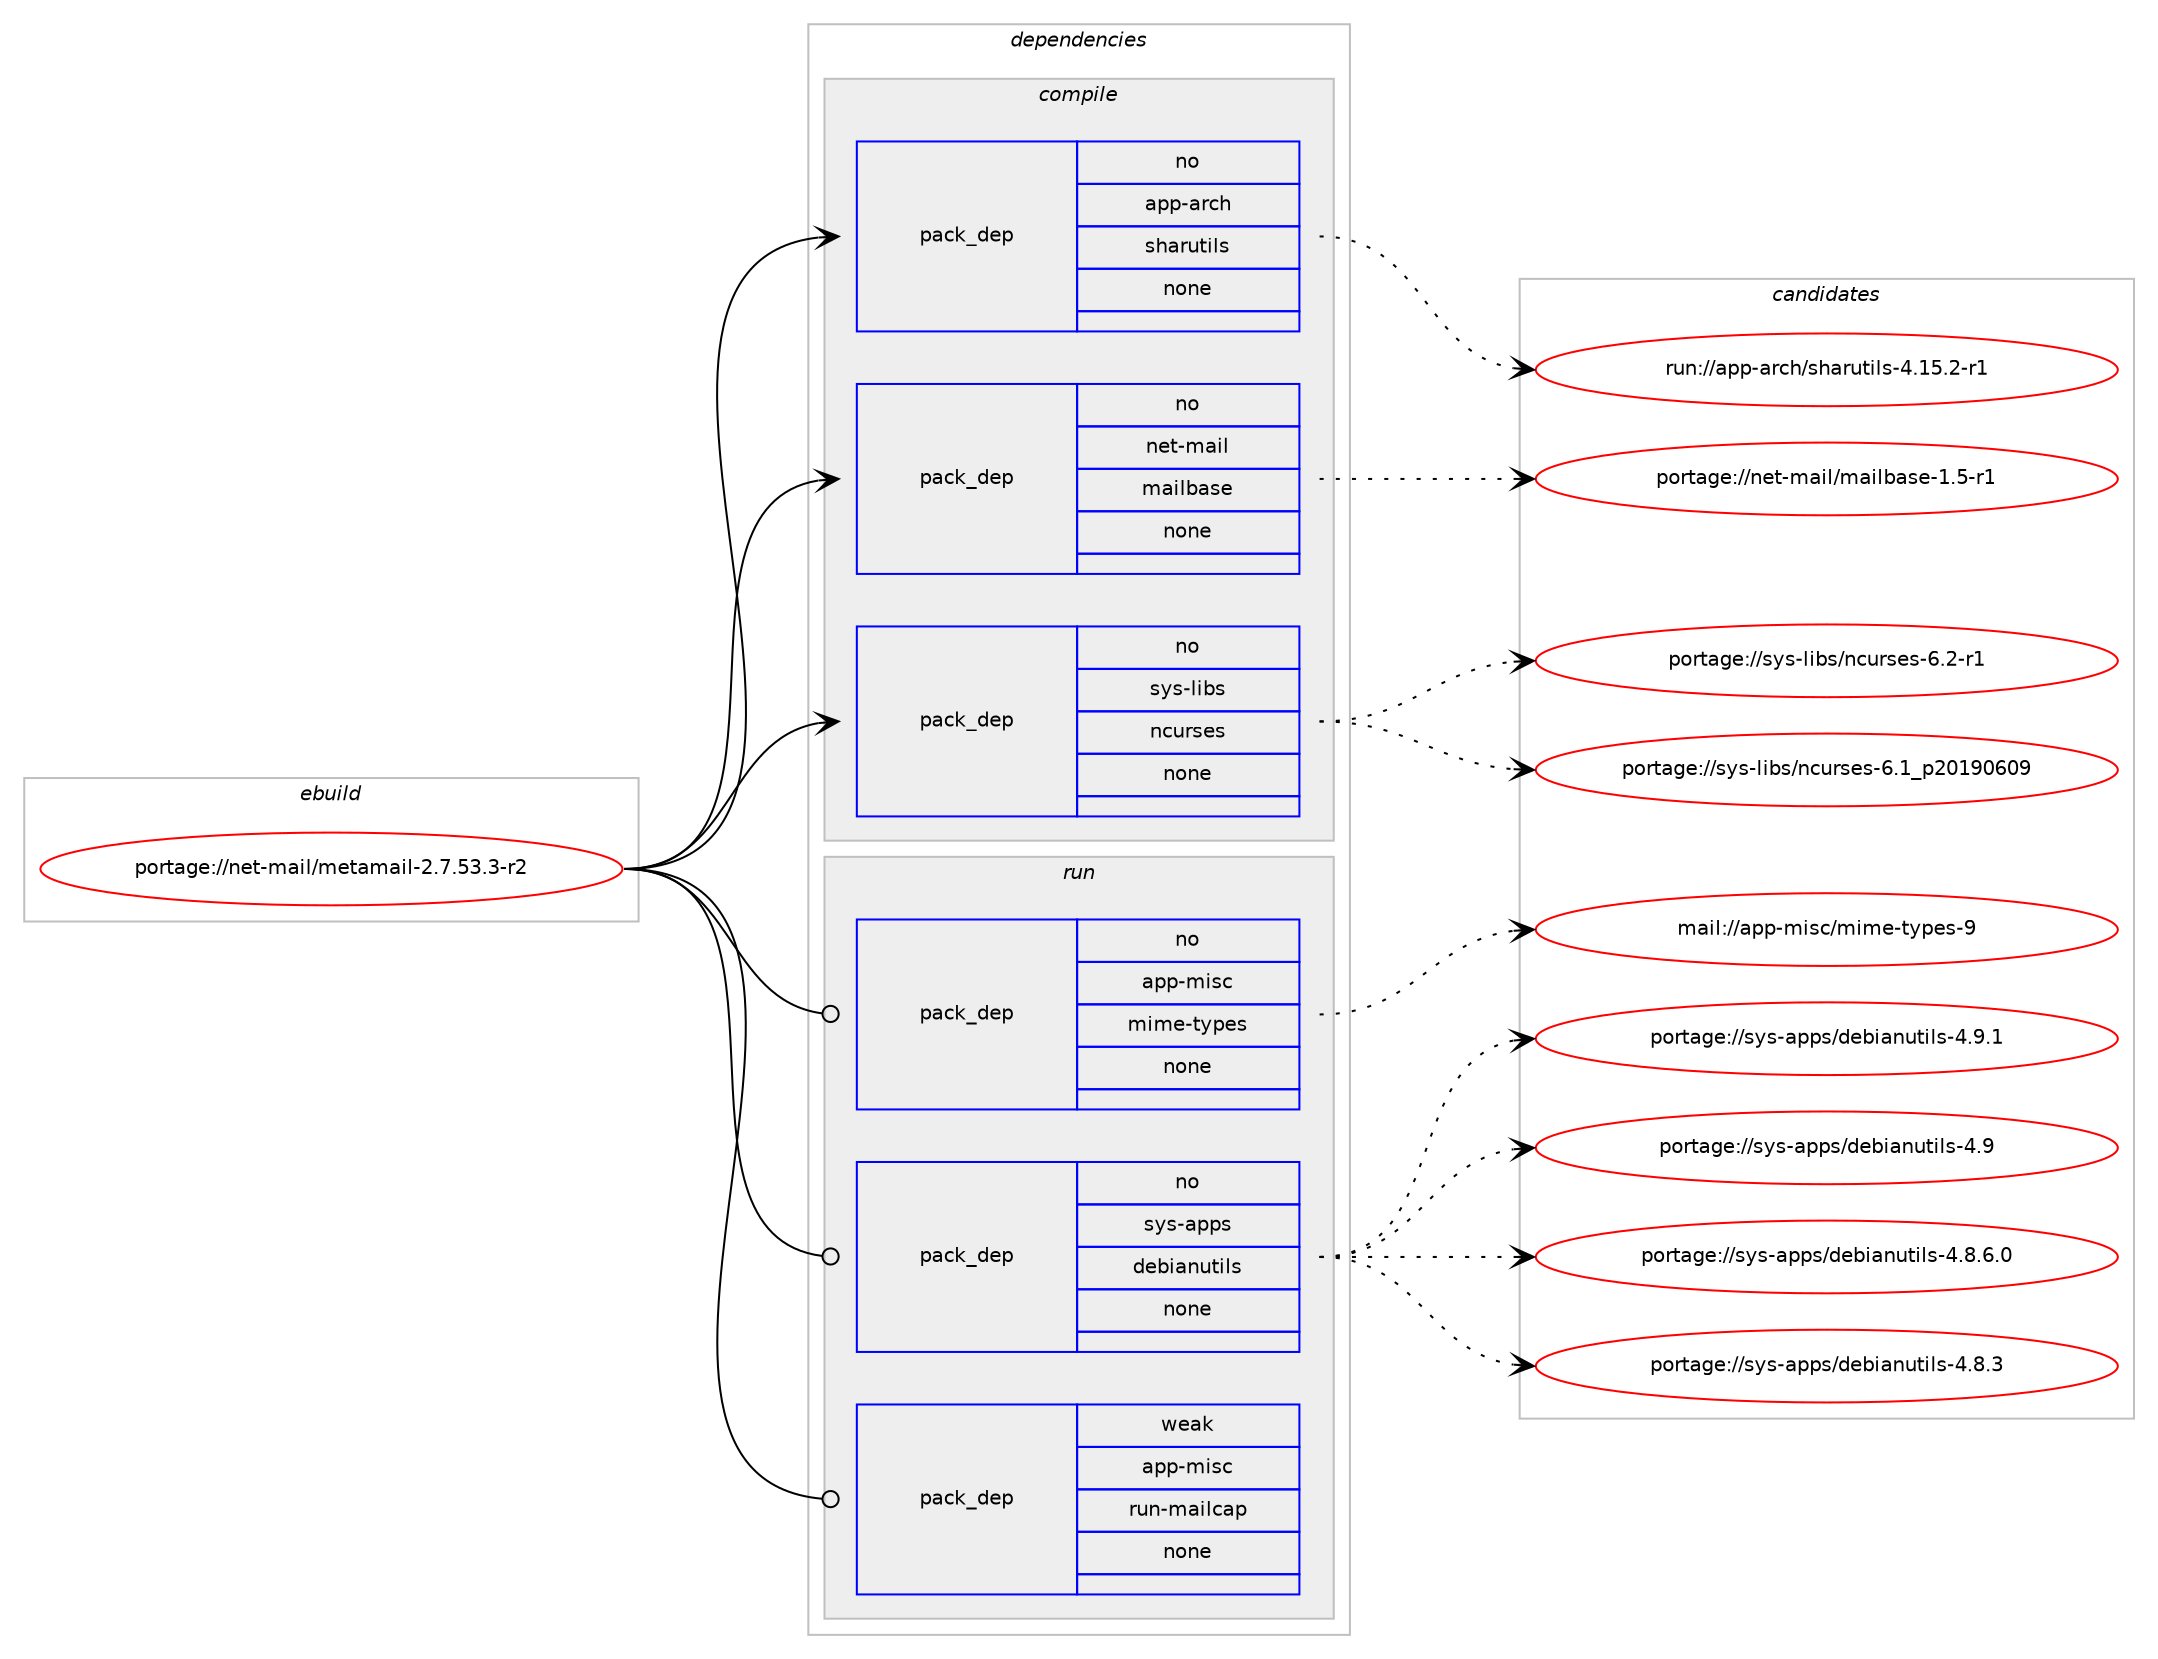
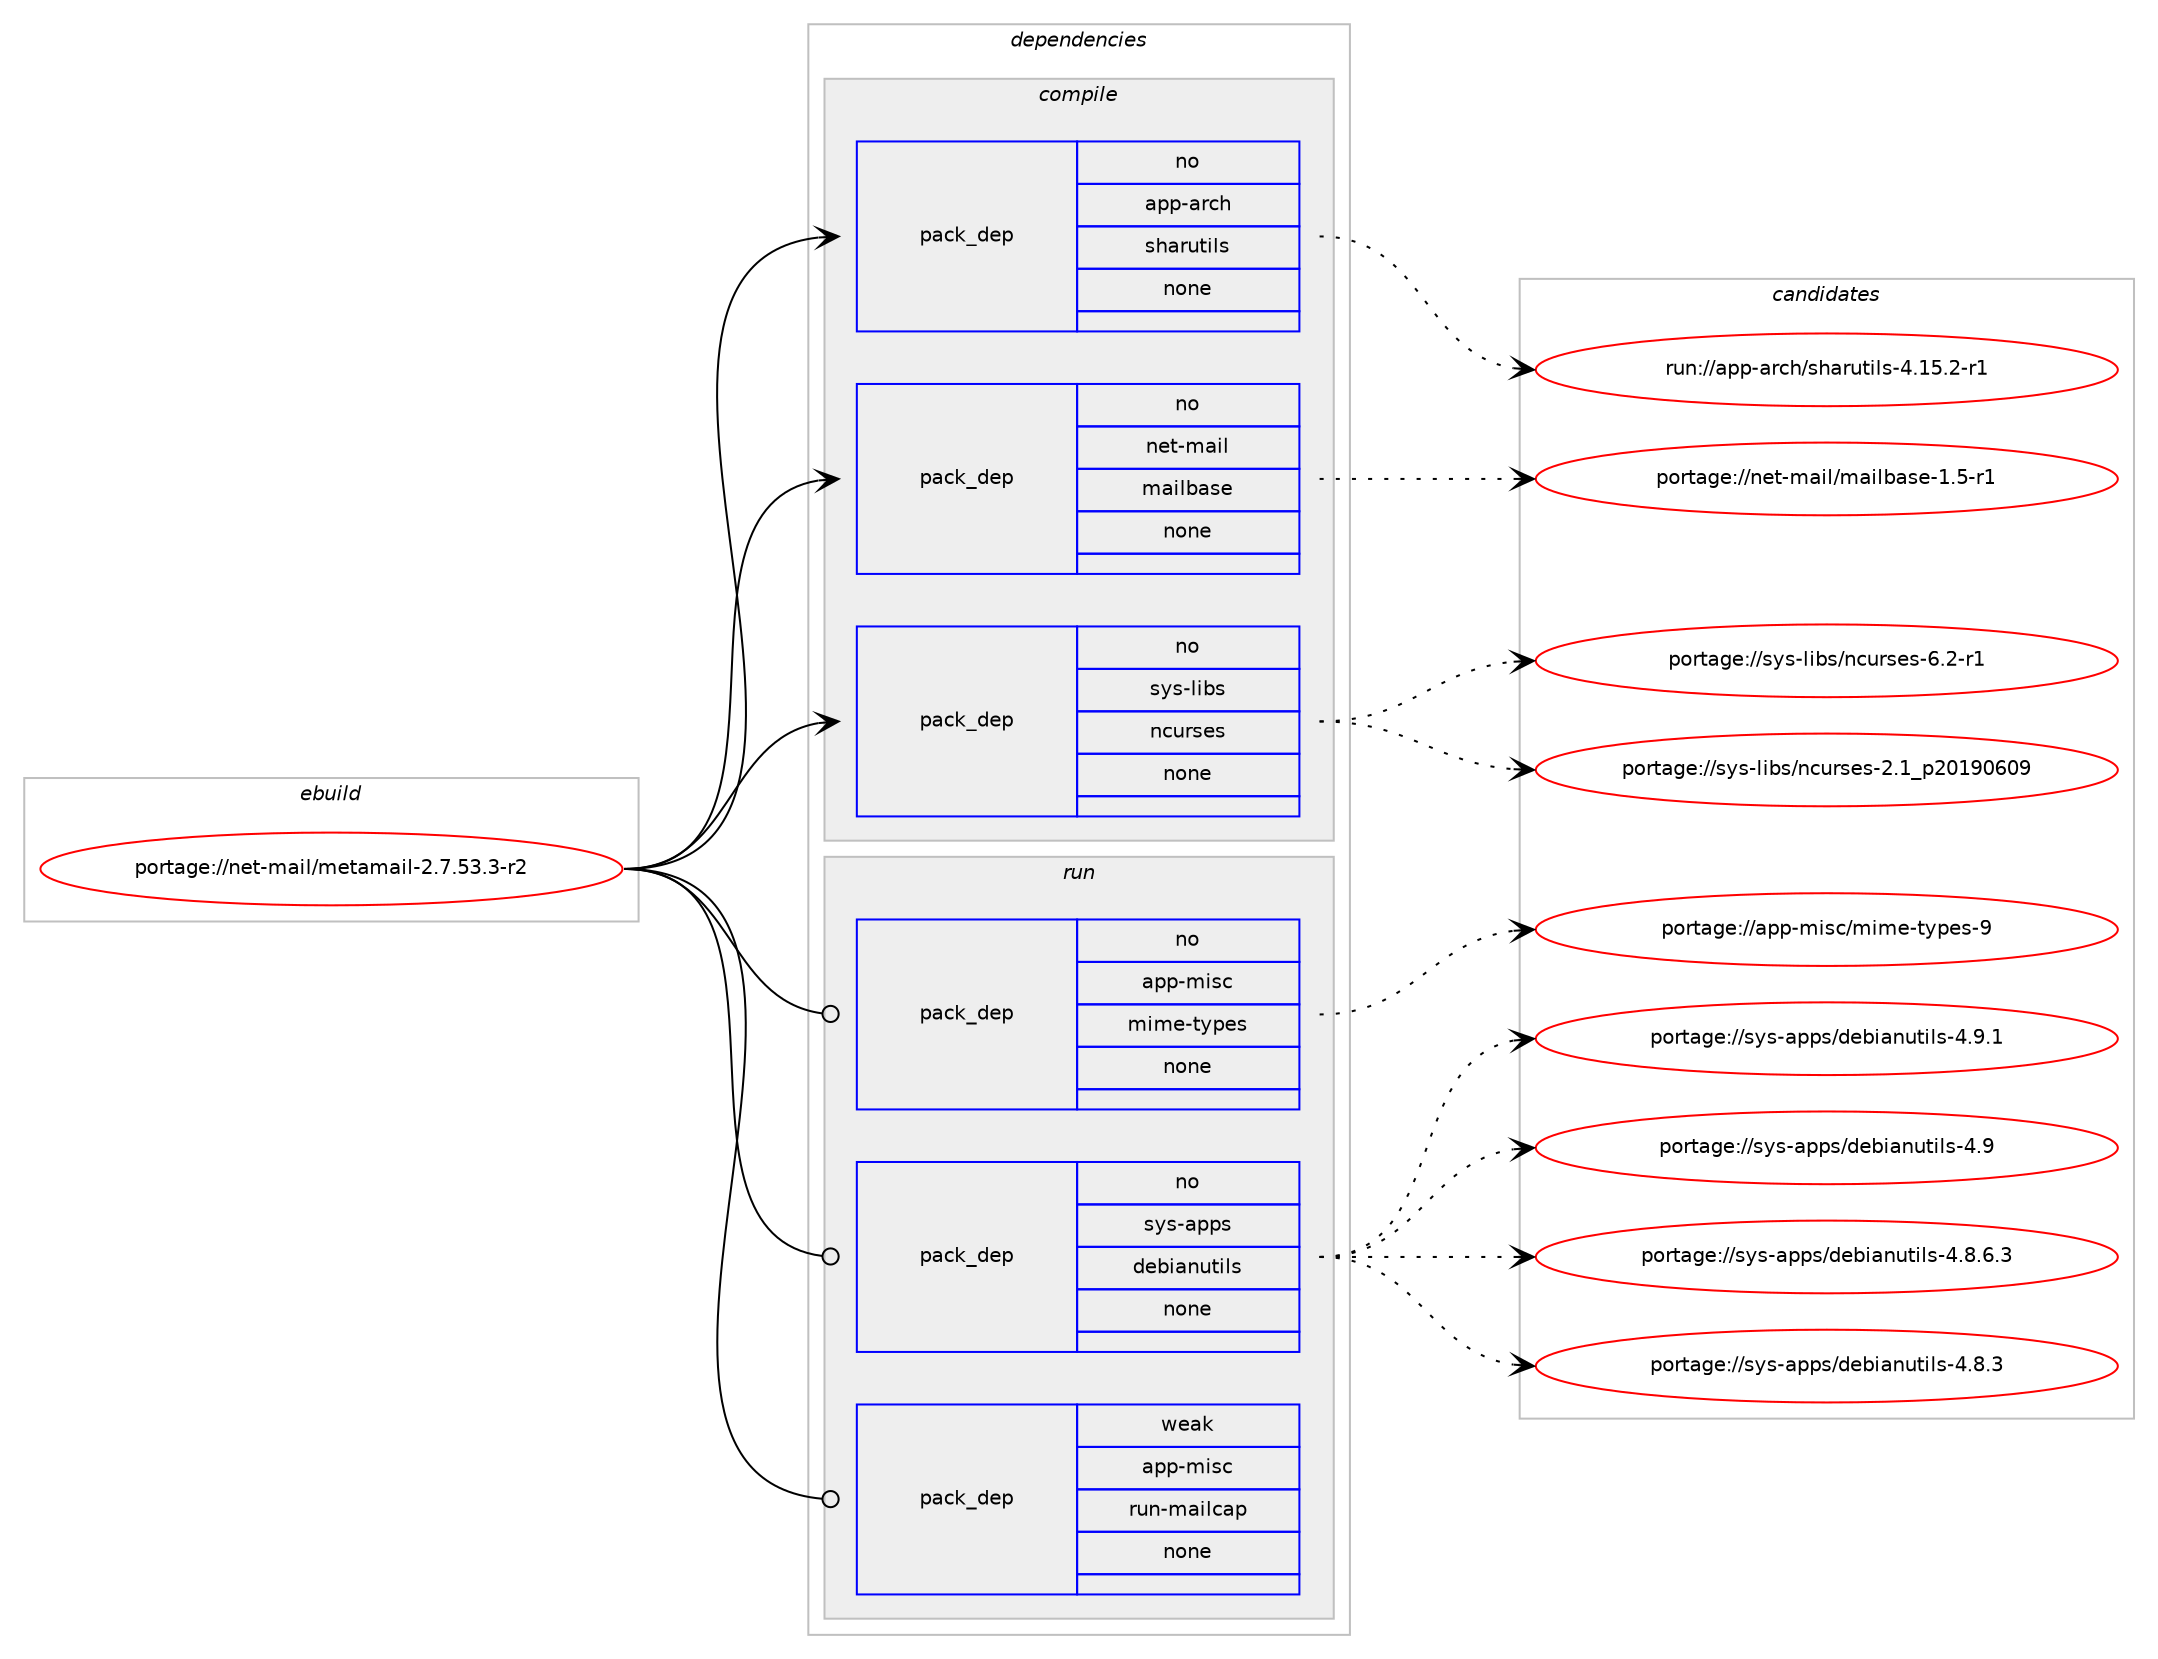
node "portage://sys-libs/ncurses-6.1_p20190609": label "portage://sys-libs/ncurses-6.1_p20190609" -> "portage://sys-libs/ncurses-2.1_p20190609"
node "mail://app-misc/mime-types-9": label "mail://app-misc/mime-types-9" -> "portage://app-misc/mime-types-9"
node "portage://sys-apps/debianutils-4.8.6.0": label "portage://sys-apps/debianutils-4.8.6.0" -> "portage://sys-apps/debianutils-4.8.6.3"
